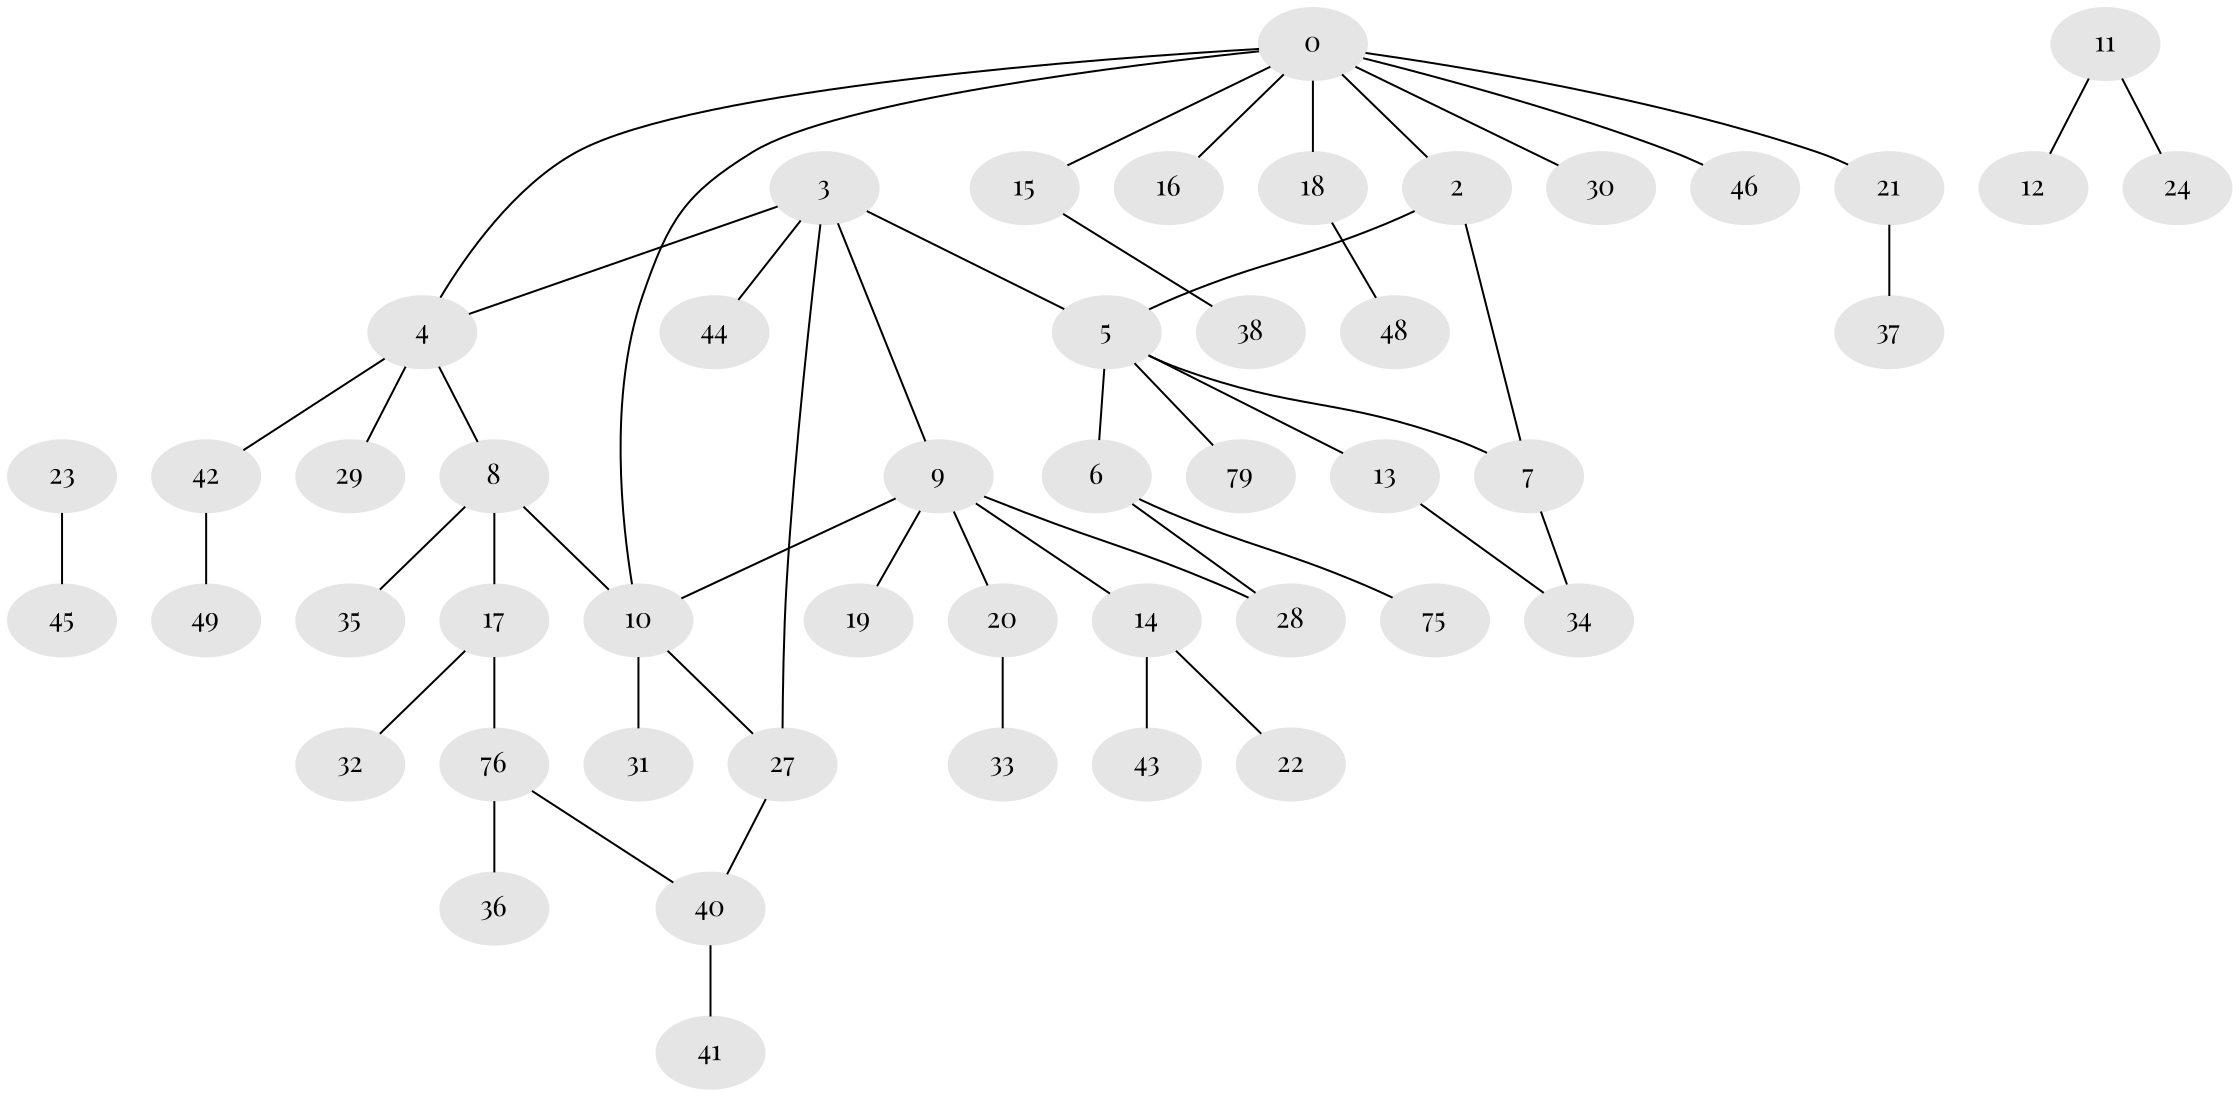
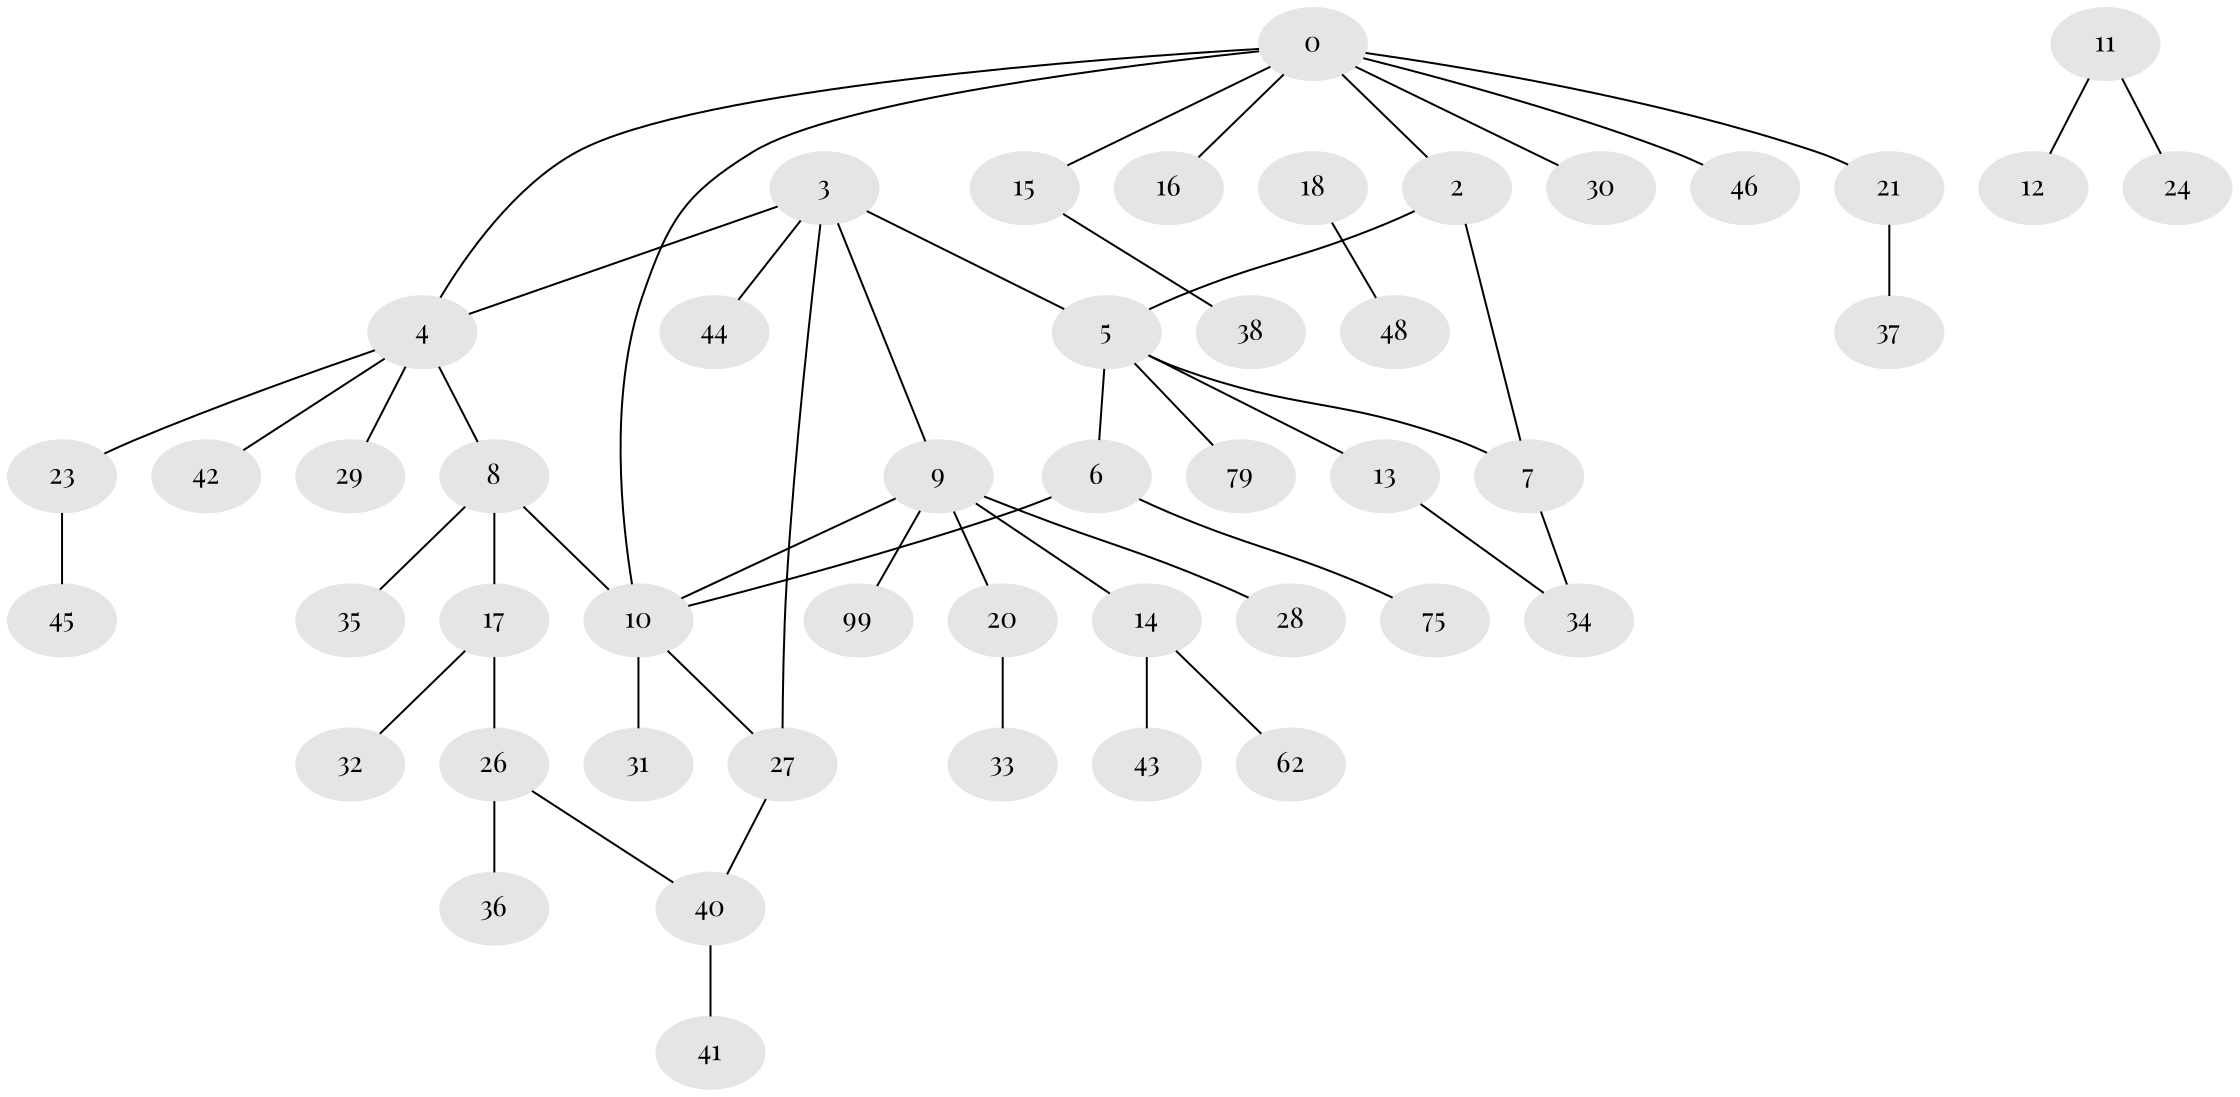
edge "0" -- "18": removed
edge "4" -- "23": added
edge "6" -- "28": now "6" -- "10"
node "49": removed
node "19": label "19" -> "99"
node "76": label "76" -> "26"
node "22": label "22" -> "62"
